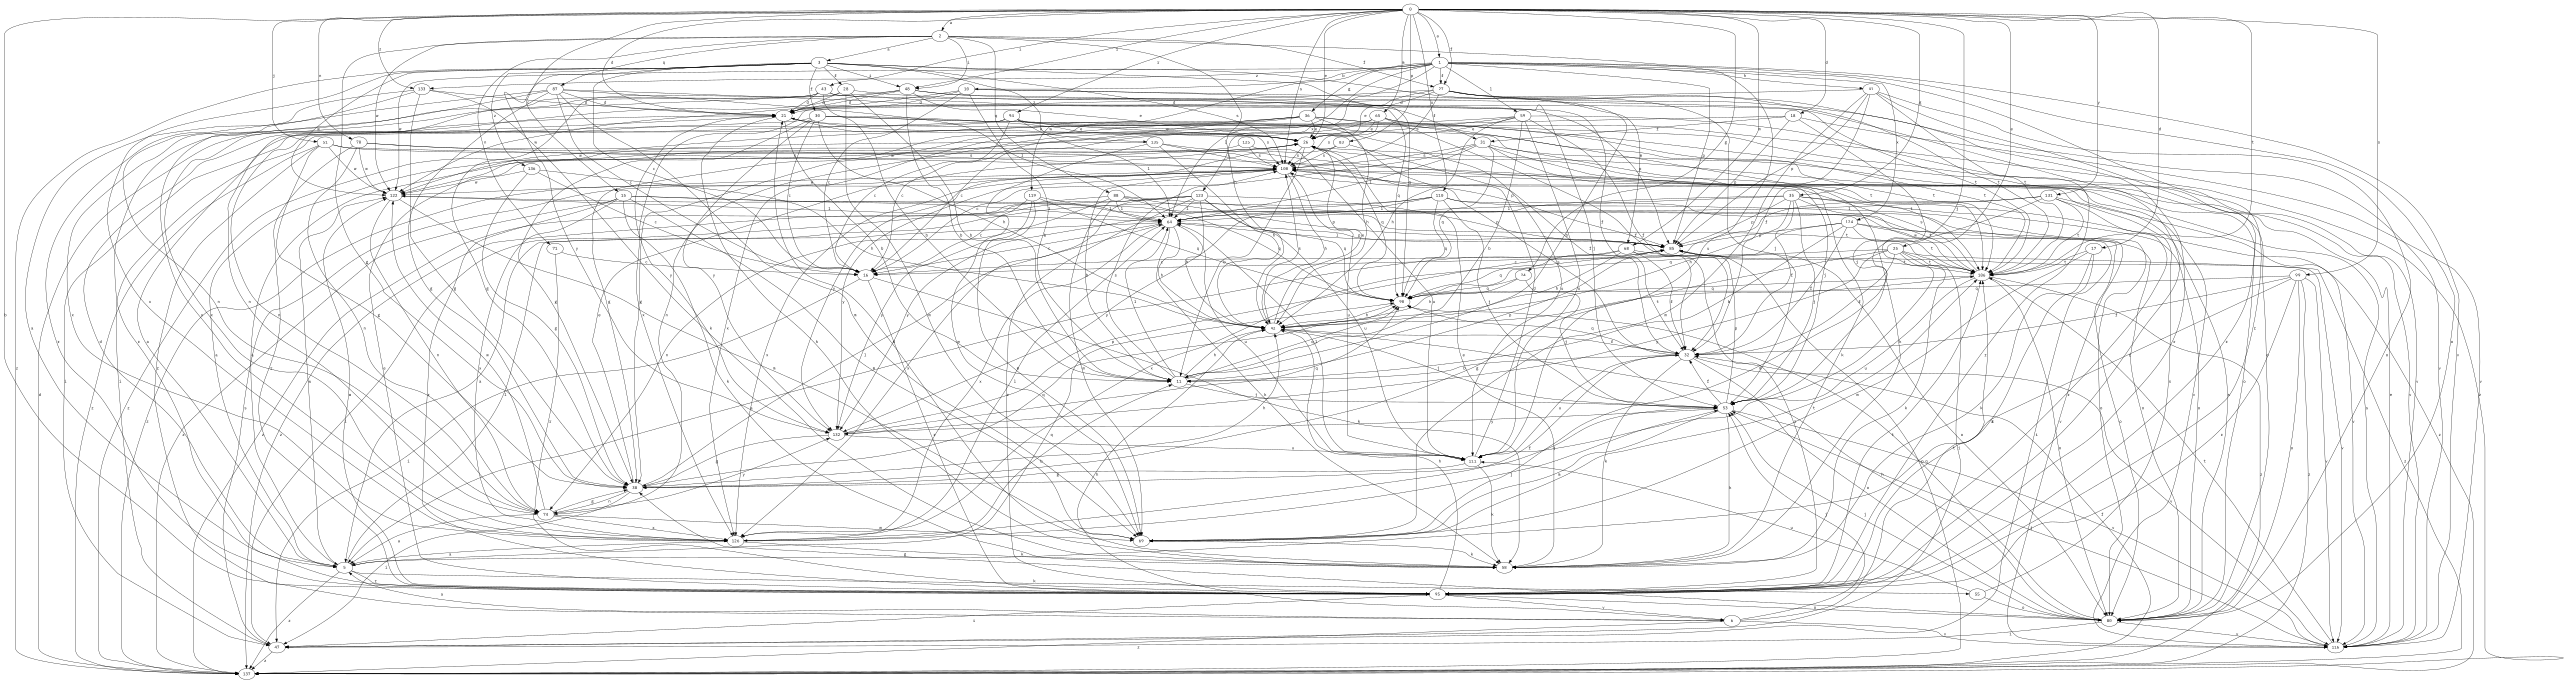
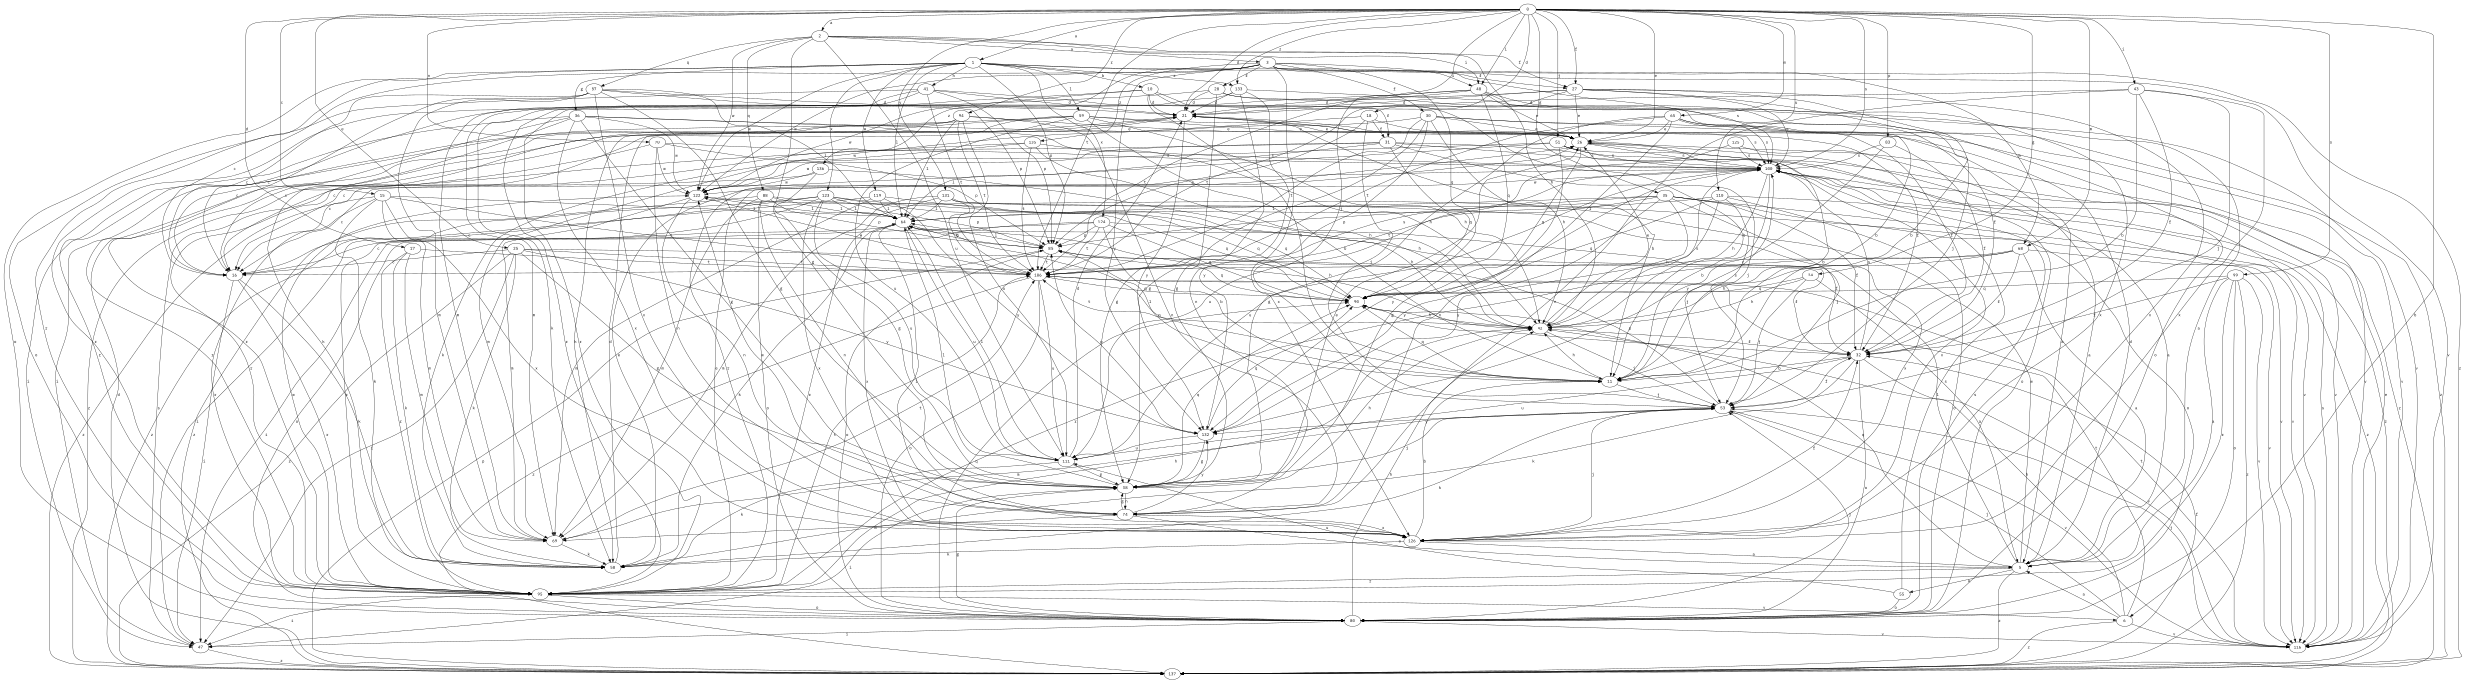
edge "110" -> "5": now "24" -> "5"
node "71": removed
